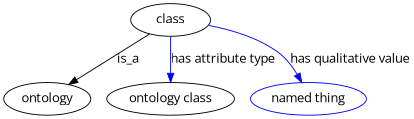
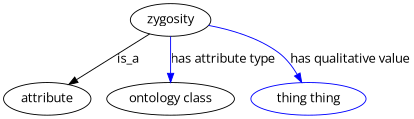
node "class": label "class" -> "zygosity"
node "ontology": label "ontology" -> "attribute"
node "named thing": label "named thing" -> "thing thing"
